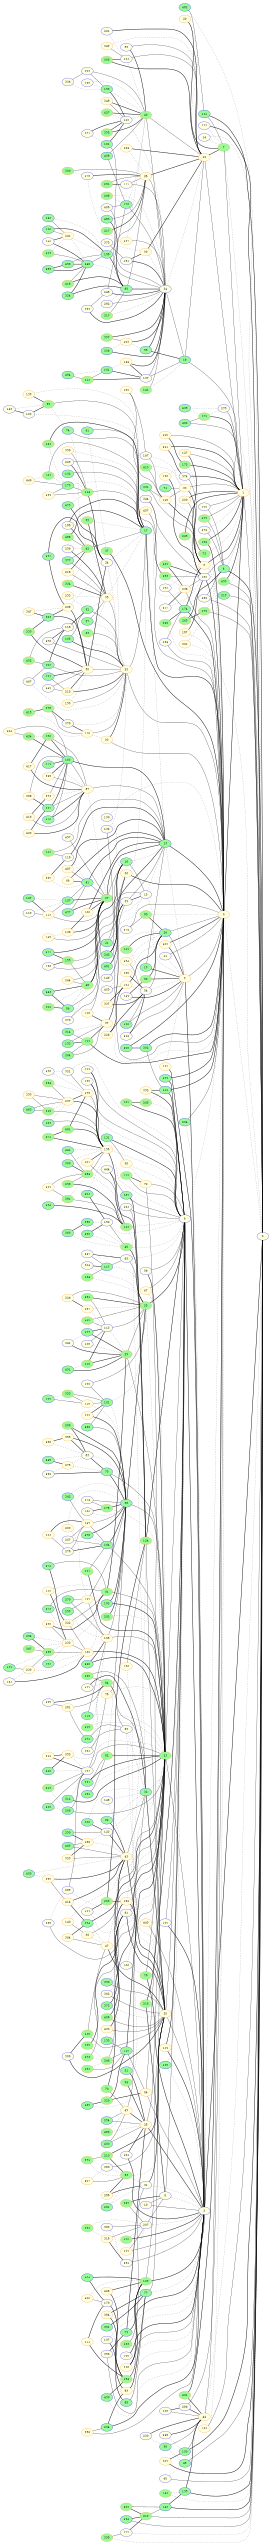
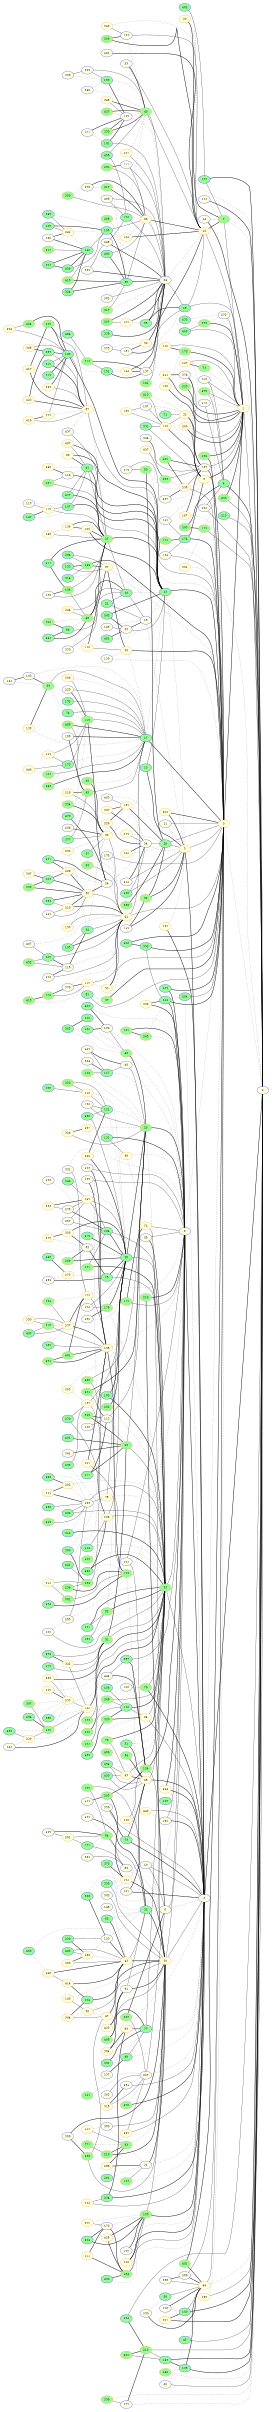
edge "14" -- "2": style dotted -> bold
node "67": removed
